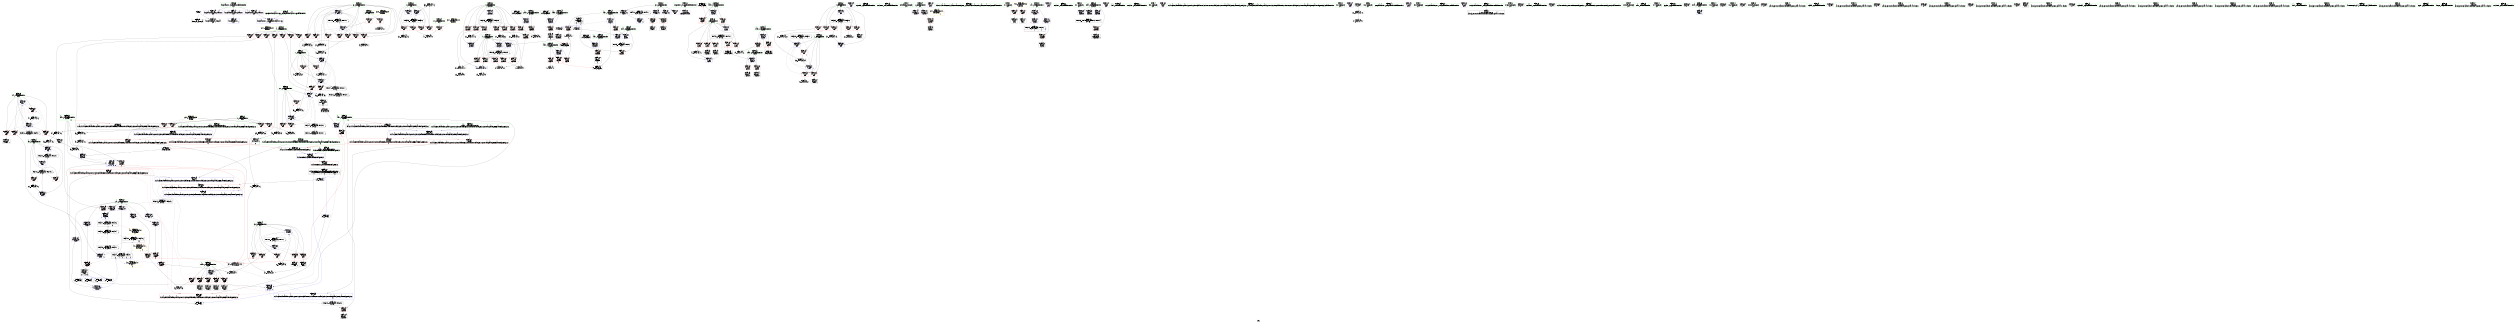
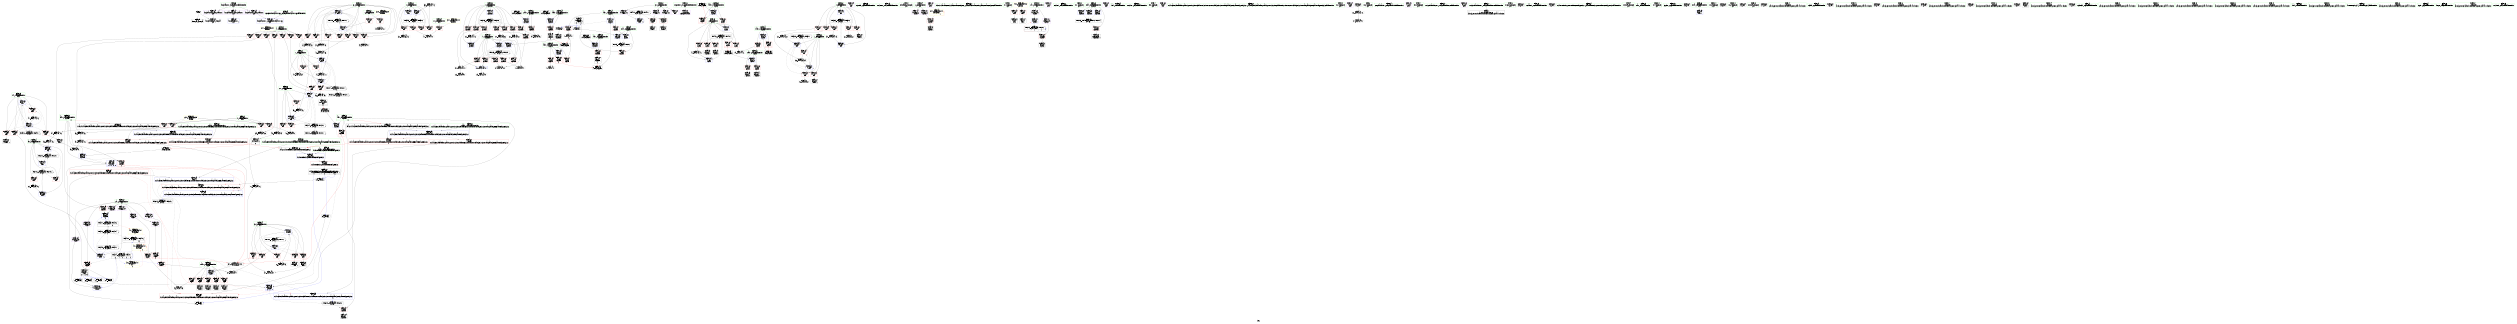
node "NodeID: 130": text "ilyaraz" -> "main"
